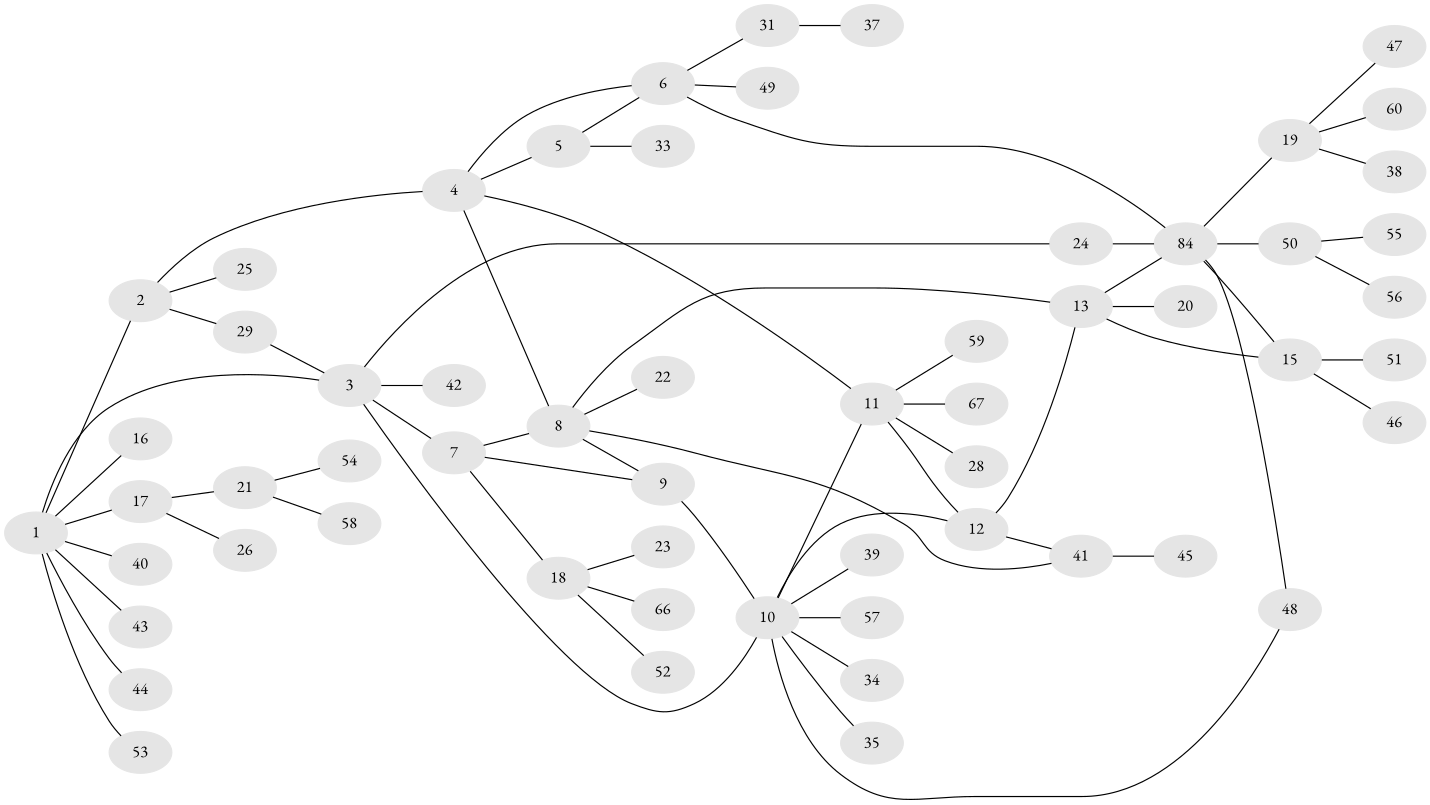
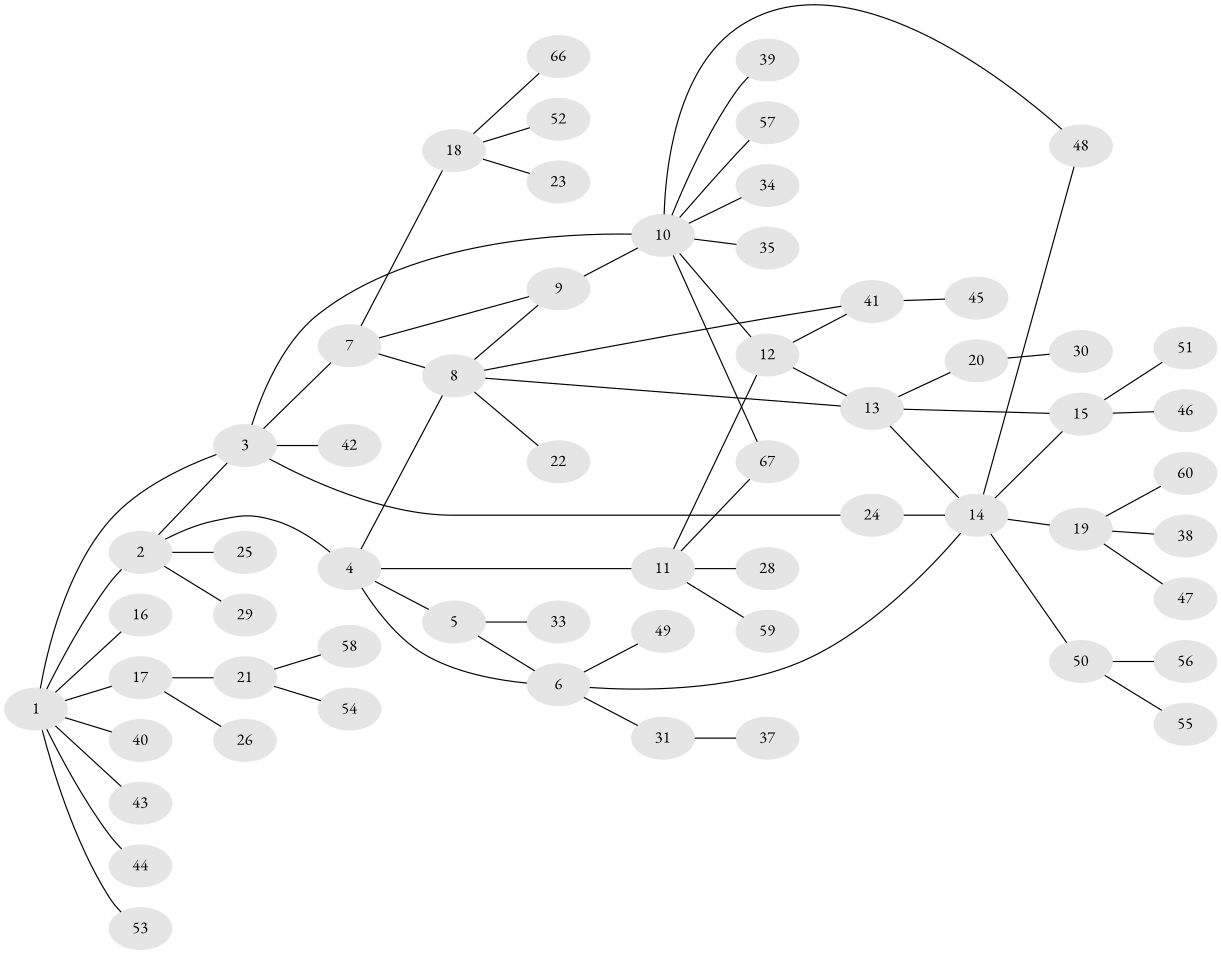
node "84": label "84" -> "14"
node "30": added
edge "29" -- "3": now "2" -- "3"
edge "11" -- "10": now "67" -- "10"
